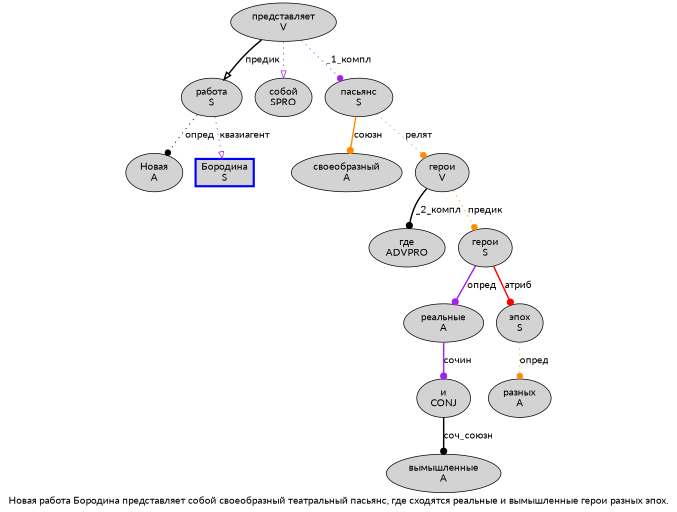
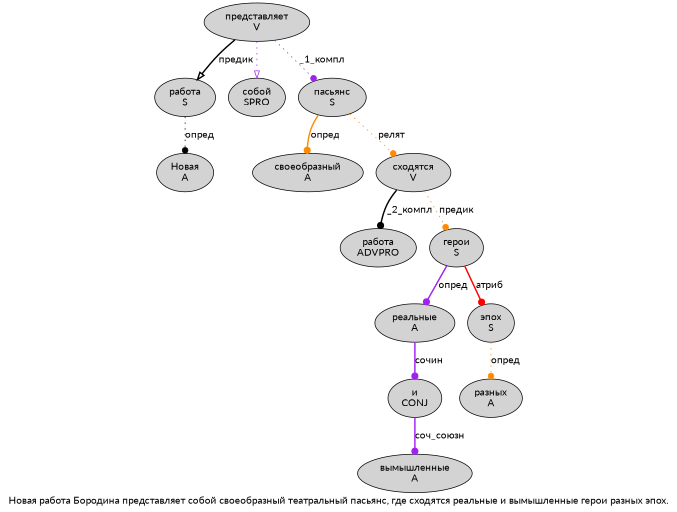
edge "пасьянс S" -> "своеобразный A": label "союзн" -> "опред"
node "Бородина S": removed
node "герои V": label "герои V" -> "сходятся V"
node "где ADVPRO": label "где ADVPRO" -> "работа ADVPRO"
edge "и CONJ" -> "вымышленные A": color black -> purple
